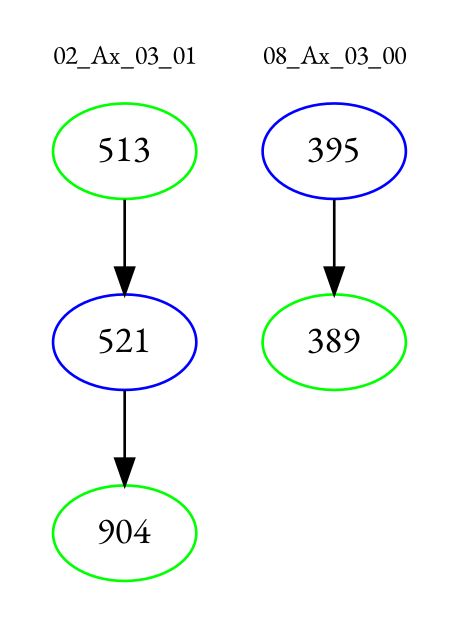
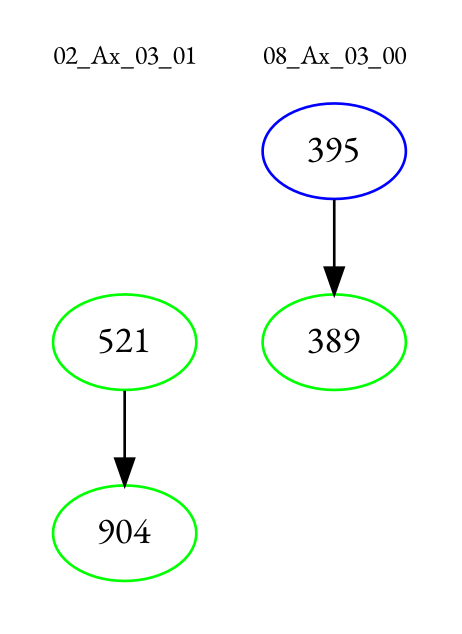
node "513": removed
node "521": color blue -> green
